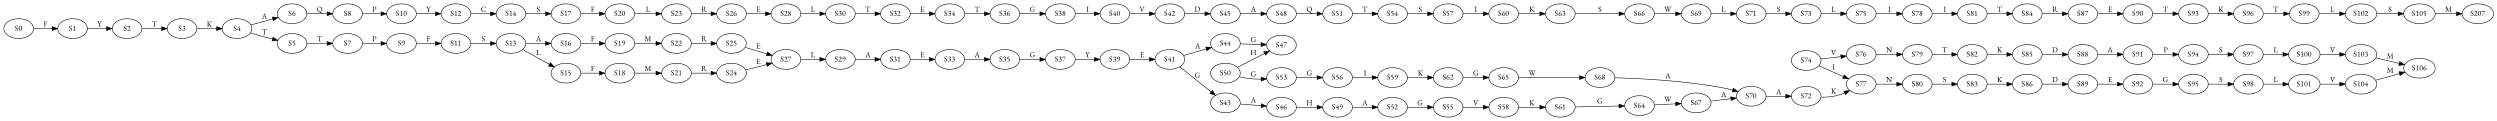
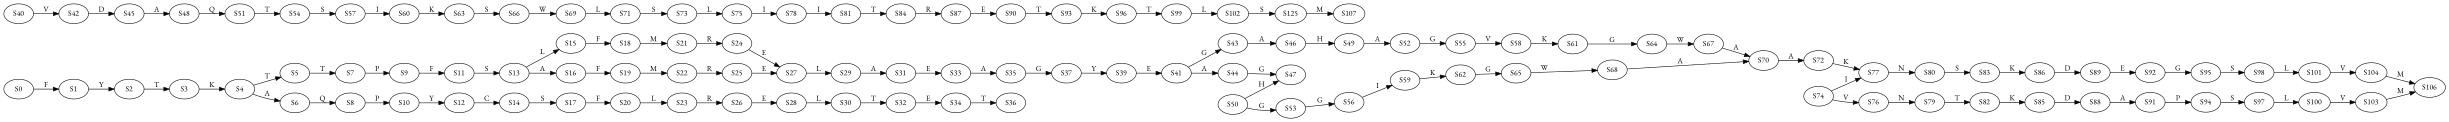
node "S38": removed
node "S105": label "S105" -> "S125"
node "S207": label "S207" -> "S107"
